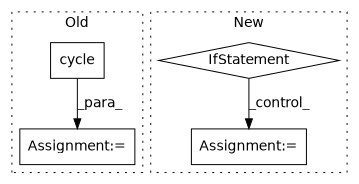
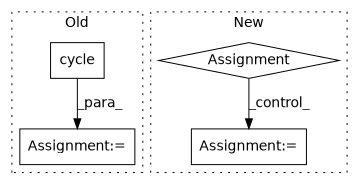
node "IfStatement": label "IfStatement" -> "Assignment"
